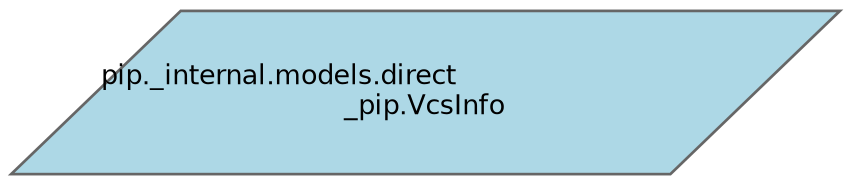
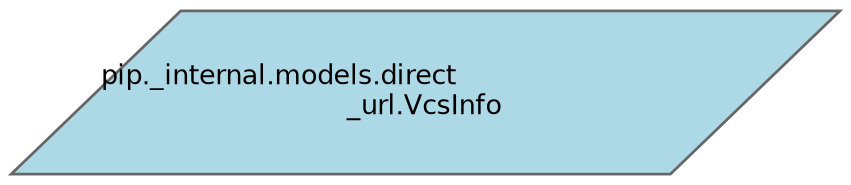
node "pip._internal.models.direct _pip.VcsInfo": label "pip._internal.models.direct _pip.VcsInfo" -> "pip._internal.models.direct _url.VcsInfo"
